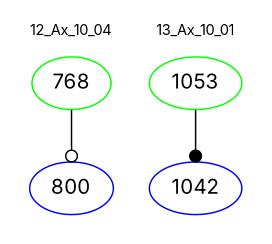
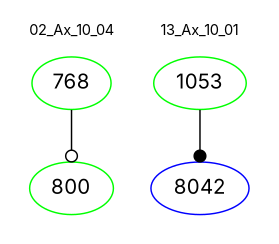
cluster "12_Ax_10_04": label "12_Ax_10_04" -> "02_Ax_10_04"
node "800": color blue -> green
node "1042": label "1042" -> "8042"
